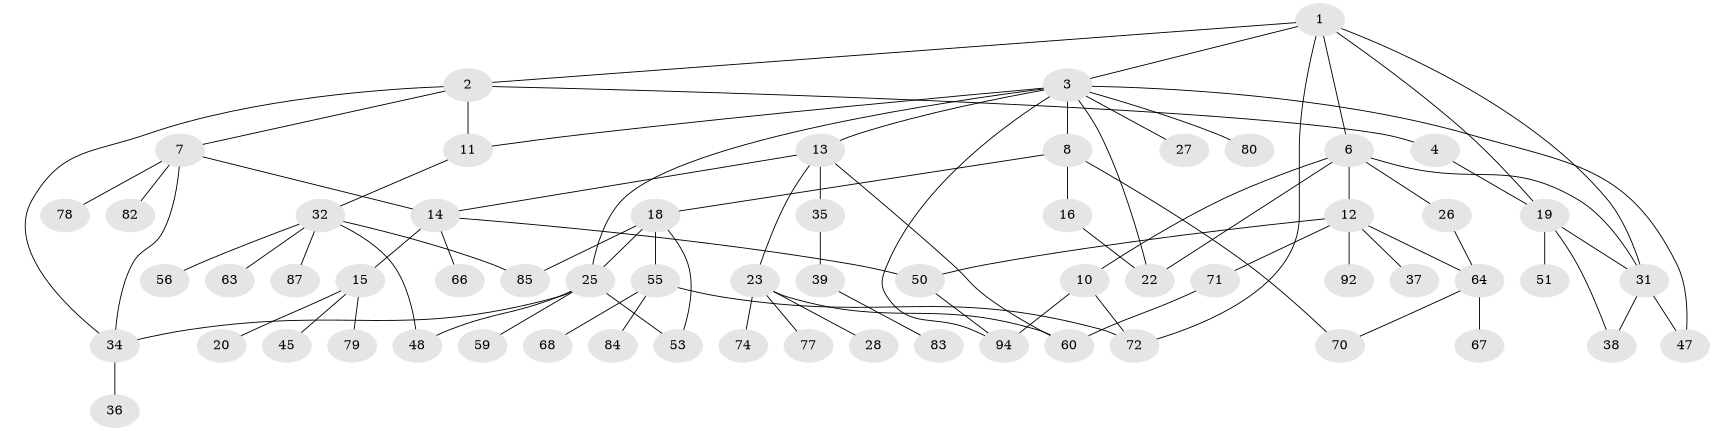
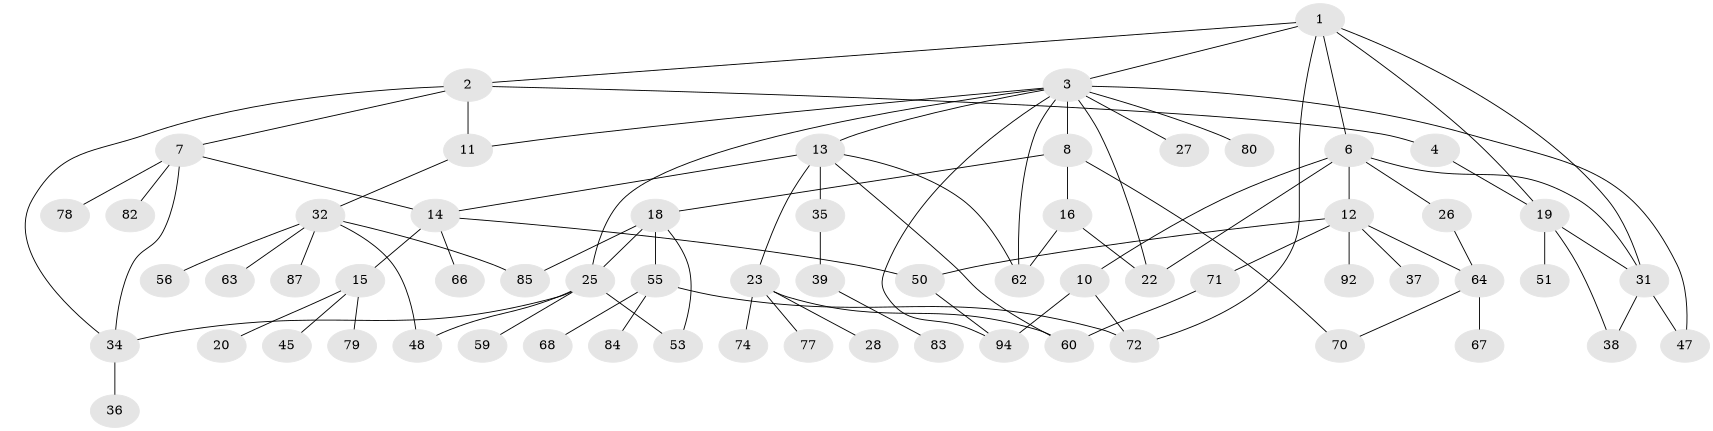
node "62": added
